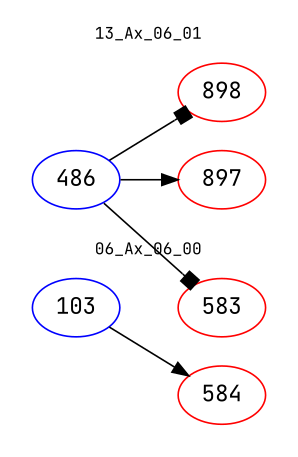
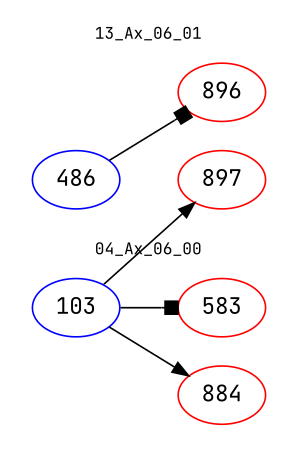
node "898": label "898" -> "896"
edge "486" -> "897": now "103" -> "897"
edge "486" -> "583": now "103" -> "583"
cluster "06_Ax_06_00": label "06_Ax_06_00" -> "04_Ax_06_00"
node "584": label "584" -> "884"
